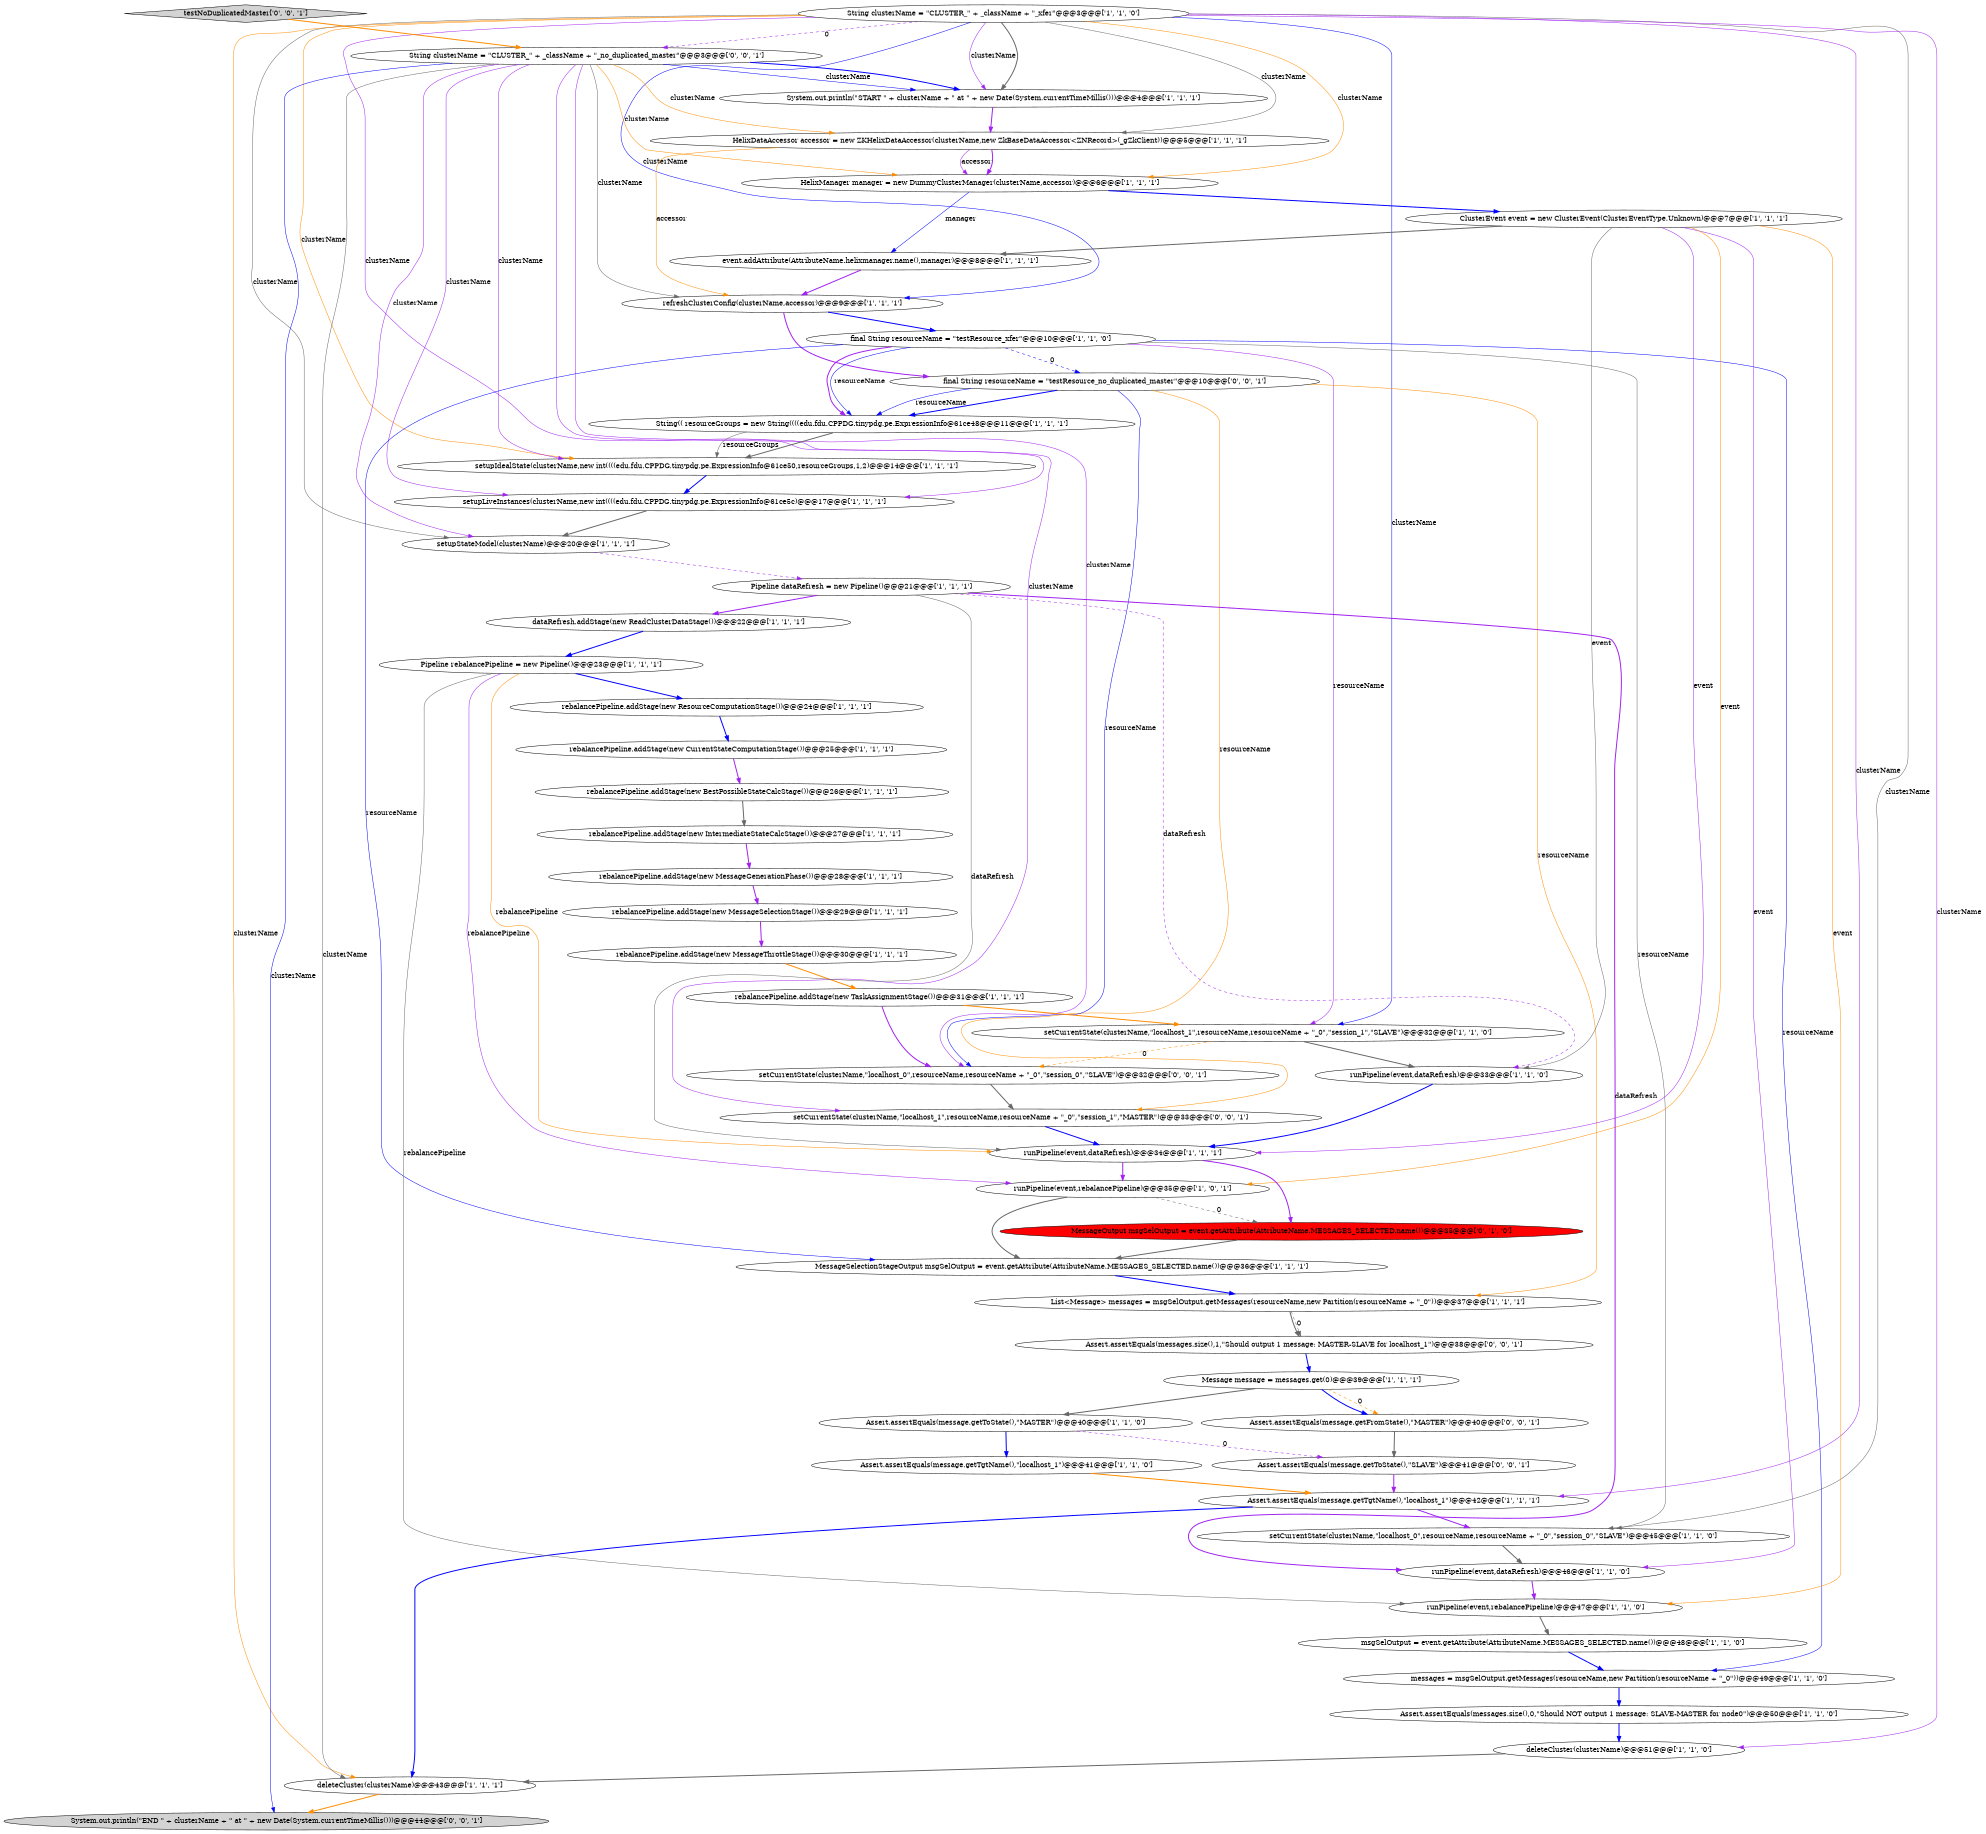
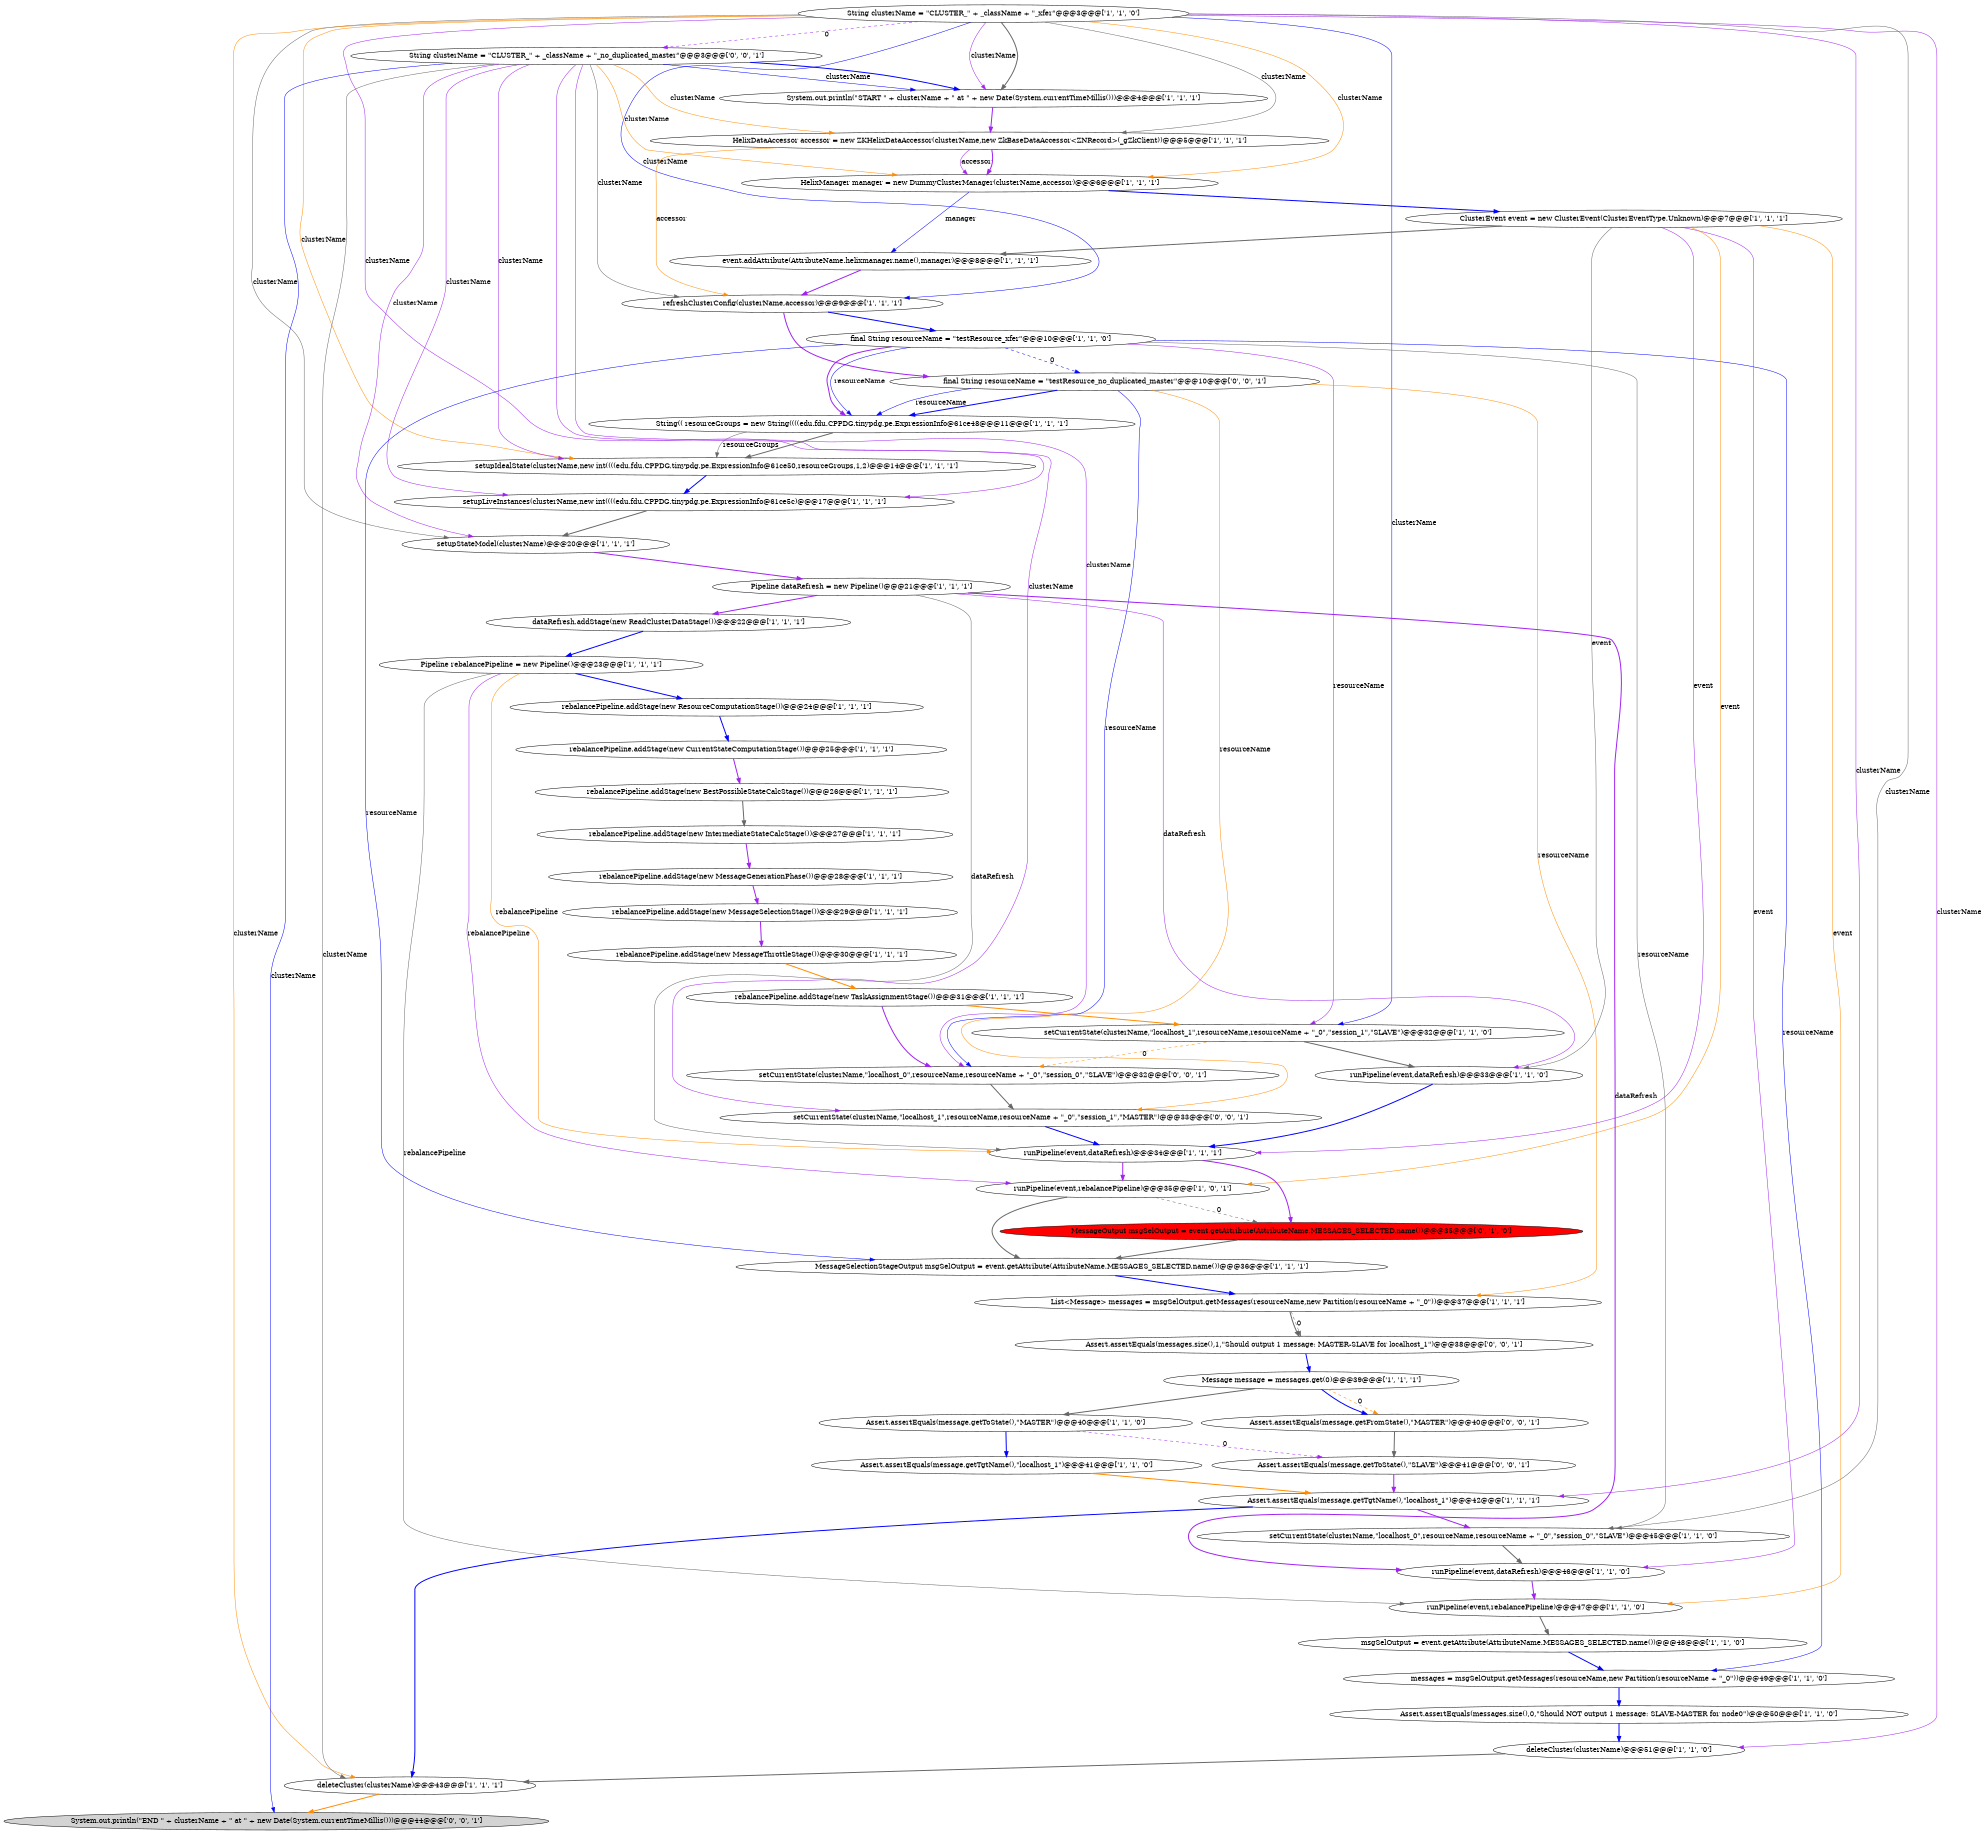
node "testNoDuplicatedMaster['0', '0', '1']": removed
edge "setupStateModel(clusterName)@@@20@@@['1', '1', '1']" -> "Pipeline dataRefresh = new Pipeline()@@@21@@@['1', '1', '1']": style dashed -> bold
edge "Pipeline dataRefresh = new Pipeline()@@@21@@@['1', '1', '1']" -> "runPipeline(event,dataRefresh)@@@33@@@['1', '1', '0']": style dashed -> solid
